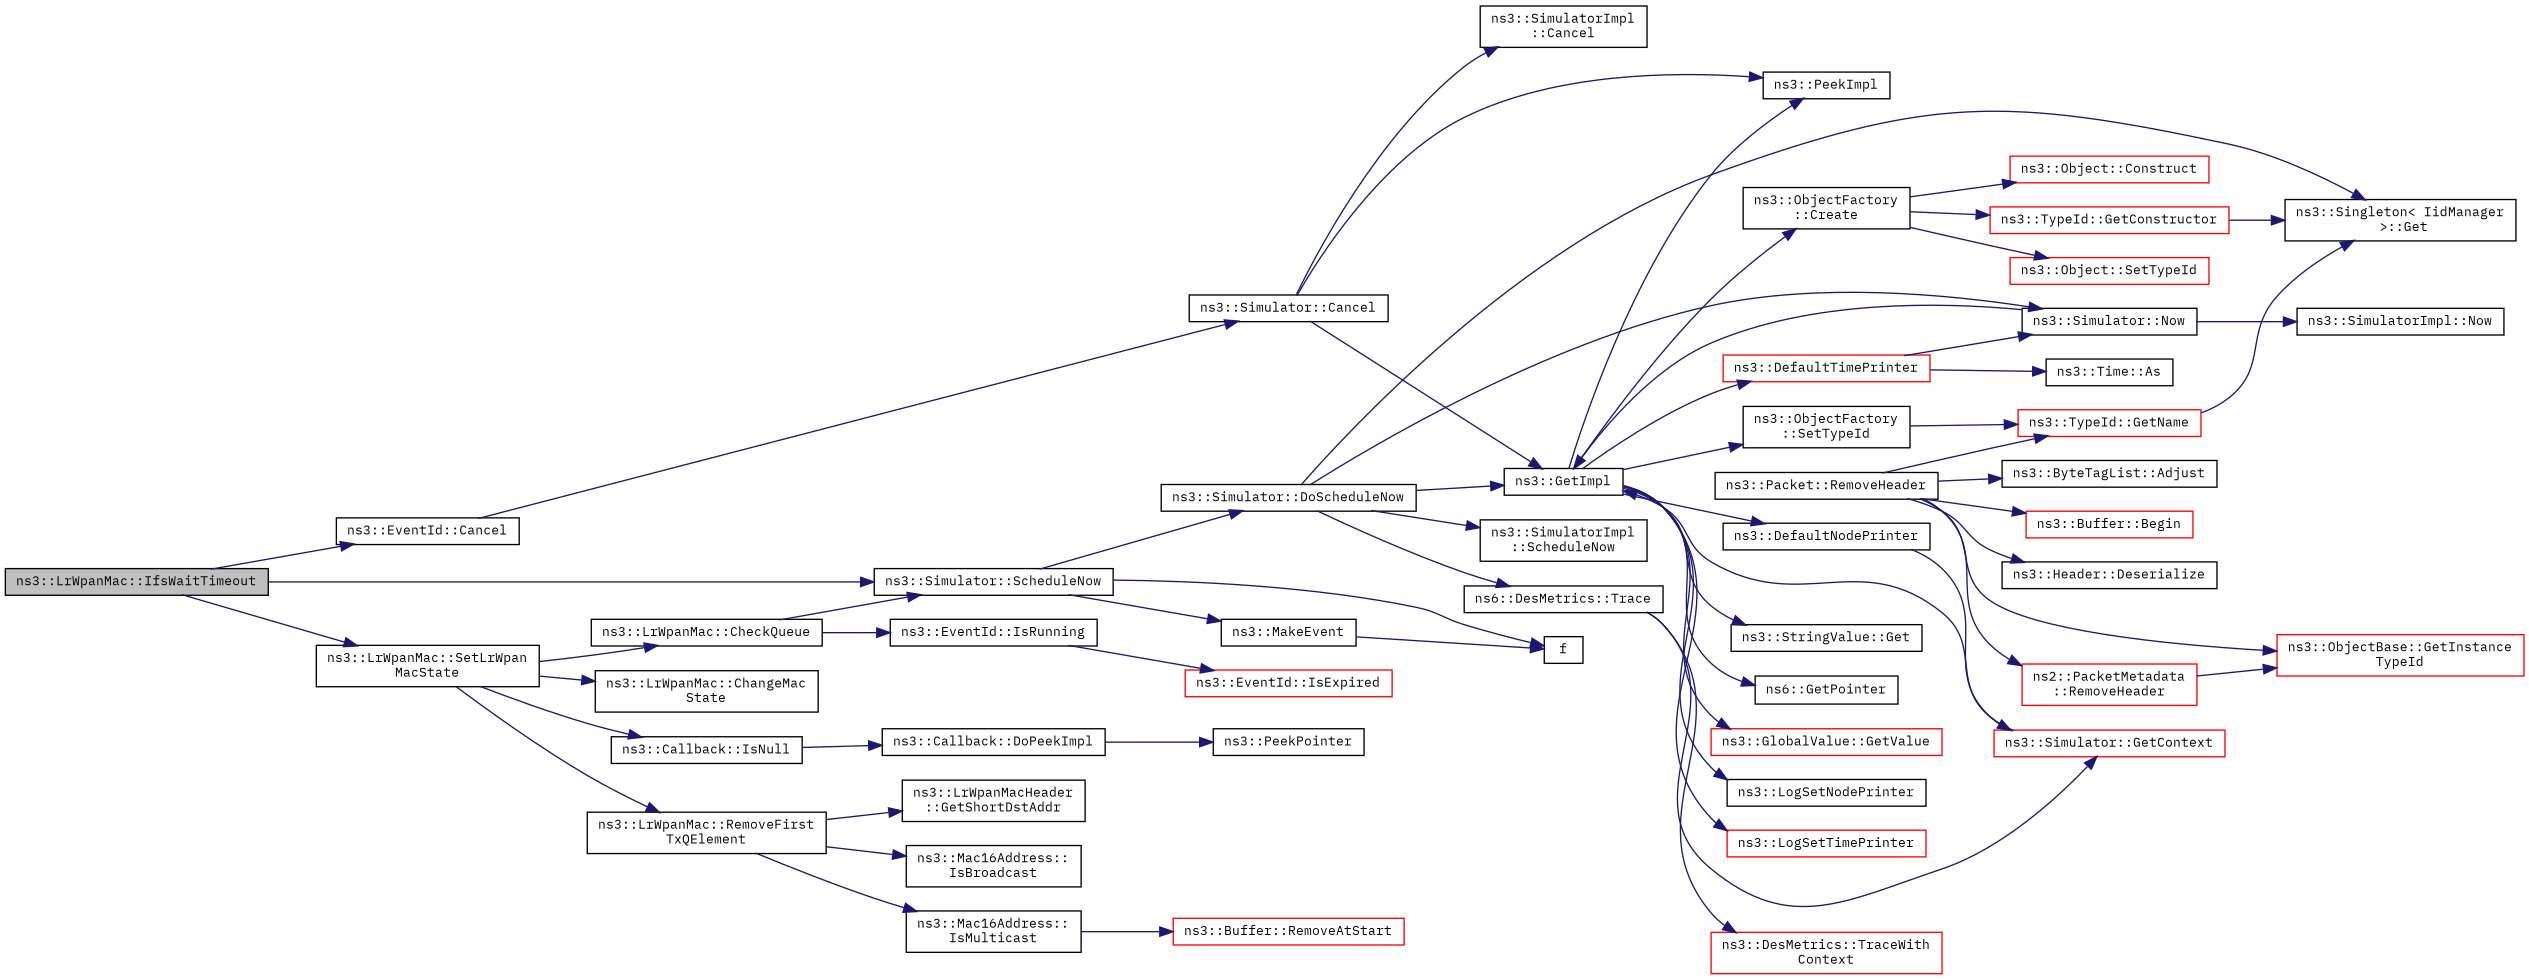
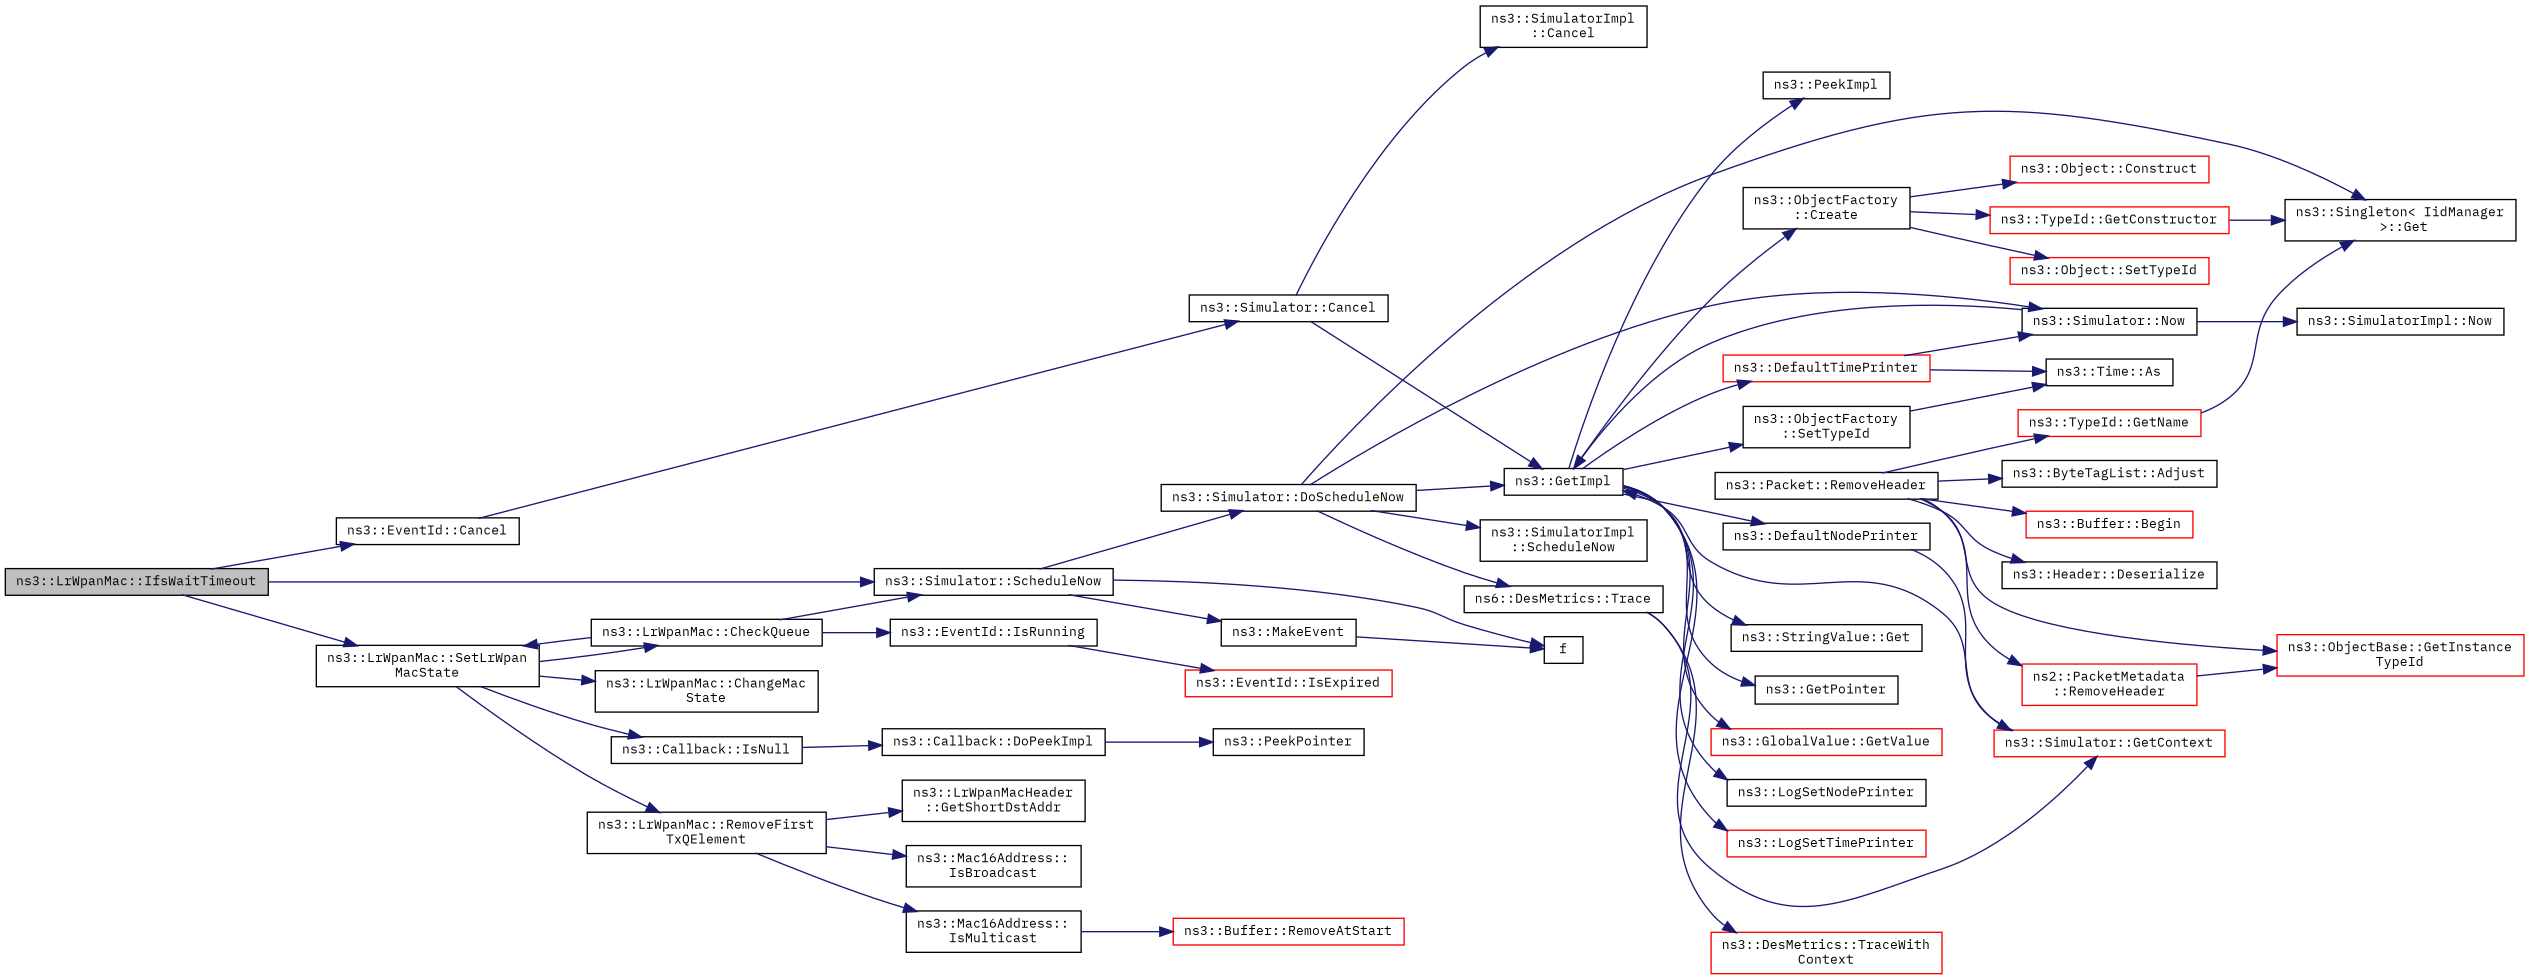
edge "ns3::Simulator::Cancel" -> "ns3::PeekImpl": removed
edge "ns3::ObjectFactory ::SetTypeId" -> "ns3::TypeId::GetName": now "ns3::ObjectFactory ::SetTypeId" -> "ns3::Time::As"
edge "ns3::LrWpanMac::CheckQueue" -> "ns3::LrWpanMac::SetLrWpan MacState": added
node "ns6::GetPointer": label "ns6::GetPointer" -> "ns3::GetPointer"
